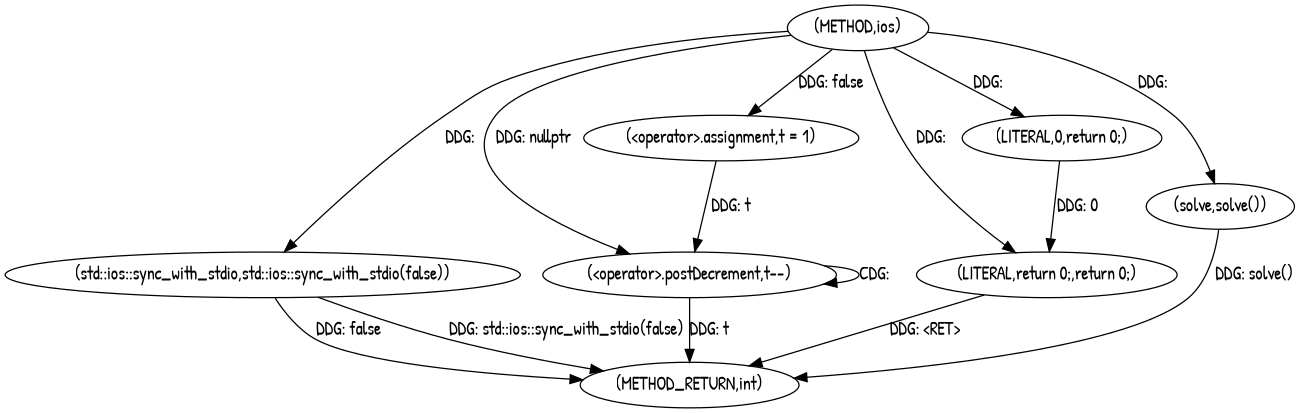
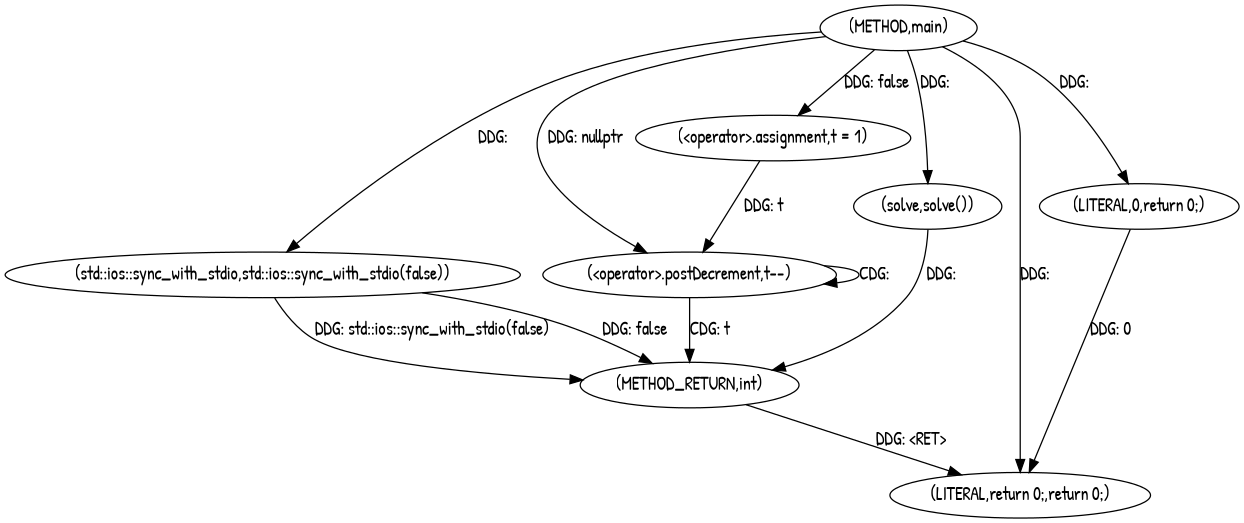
node "(METHOD,ios)": label "(METHOD,ios)" -> "(METHOD,main)"
edge "(solve,solve())" -> "(METHOD_RETURN,int)": label "DDG: solve()" -> "DDG: "
edge "(LITERAL,return 0;,return 0;)" -> "(METHOD_RETURN,int)": reversed
edge "(<operator>.postDecrement,t--)" -> "(METHOD_RETURN,int)": label "DDG: t" -> "CDG: t"
